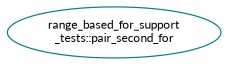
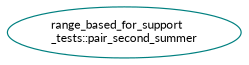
node "range_based_for_support _tests::pair_second_for": label "range_based_for_support _tests::pair_second_for" -> "range_based_for_support _tests::pair_second_summer"
